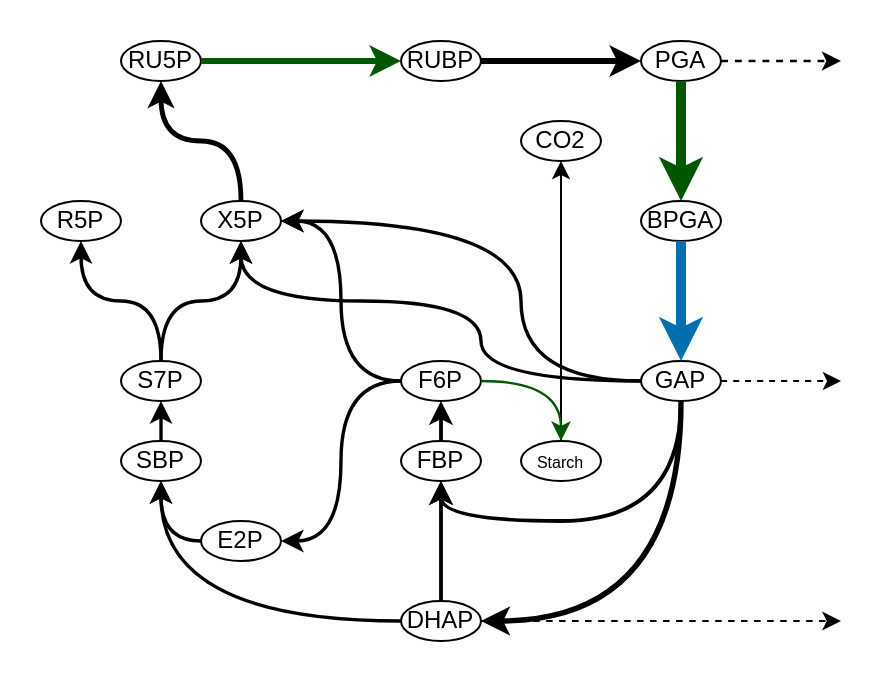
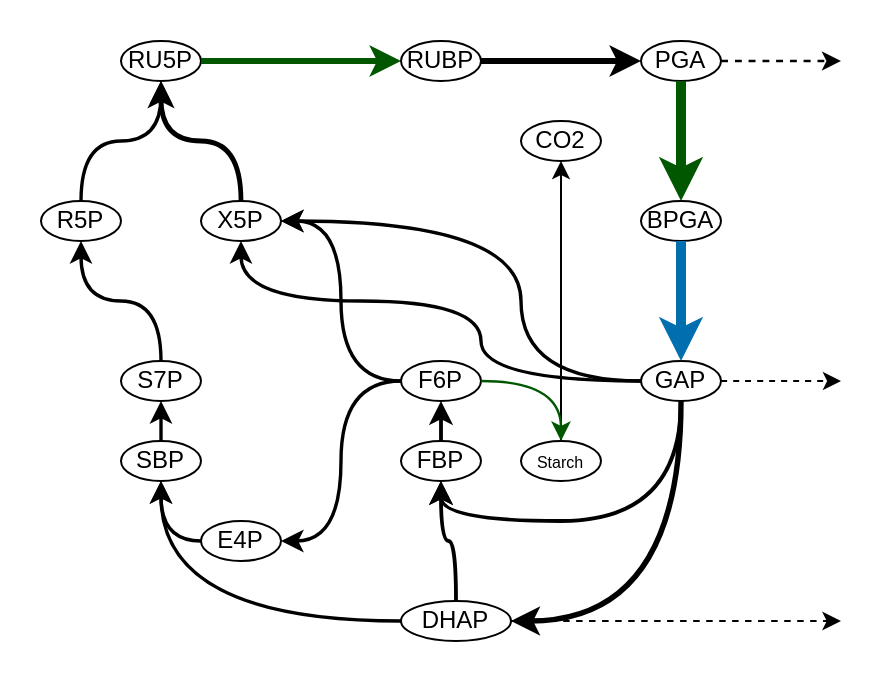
edge "R5P" -> "RU5P": added
edge "S7P" -> "X5P": removed
node "E2P": label "E2P" -> "E4P"
node "DHAP": size 80x40 -> 110x40
